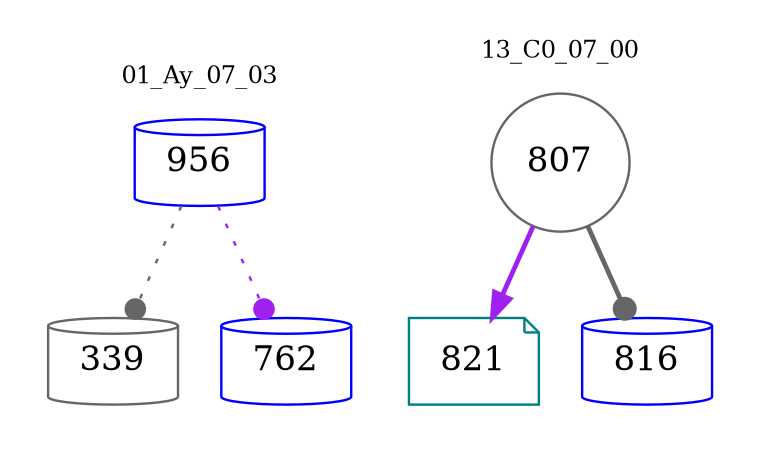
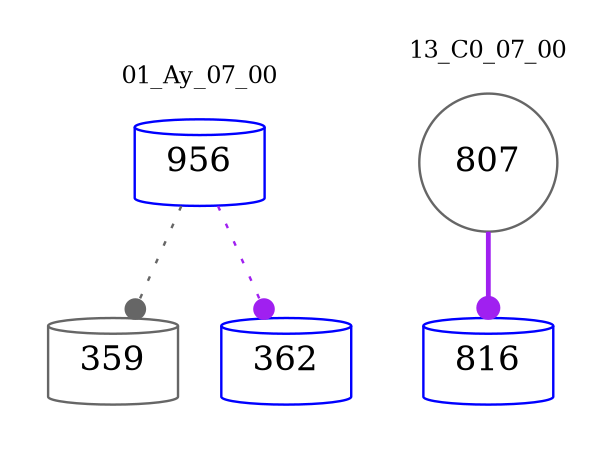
cluster "01_Ay_07_03": label "01_Ay_07_03" -> "01_Ay_07_00"
edge "807" -> "816": color gray40 -> purple
node "339": label "339" -> "359"
node "762": label "762" -> "362"
node "821": removed
